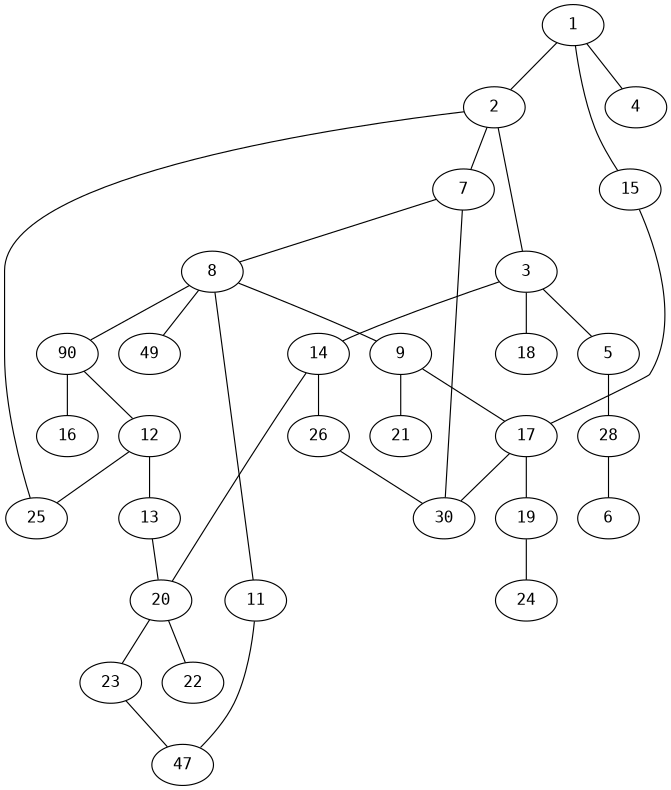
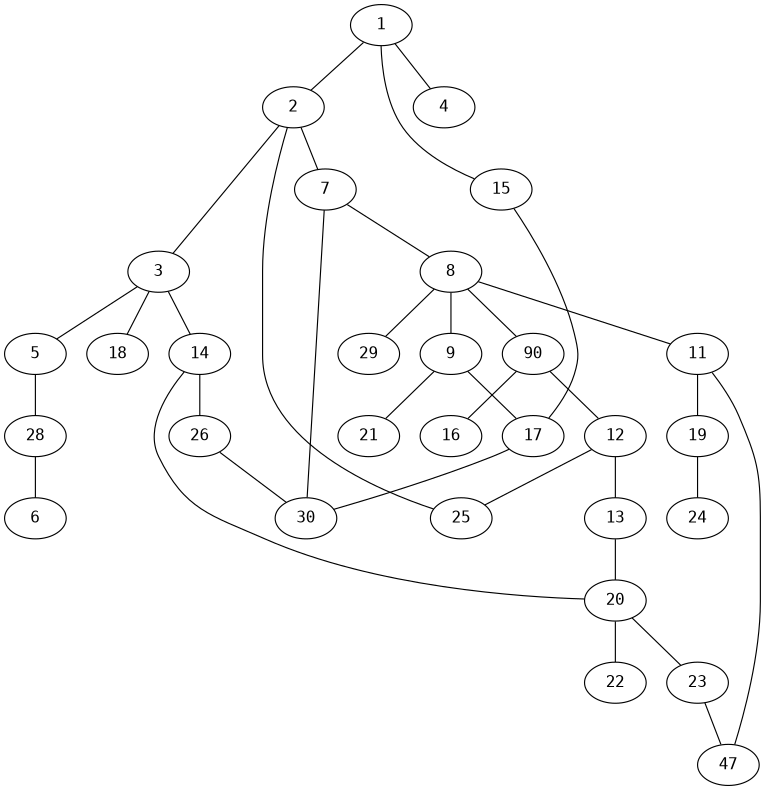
node "49": label "49" -> "29"
edge "17" -- "19": now "11" -- "19"
